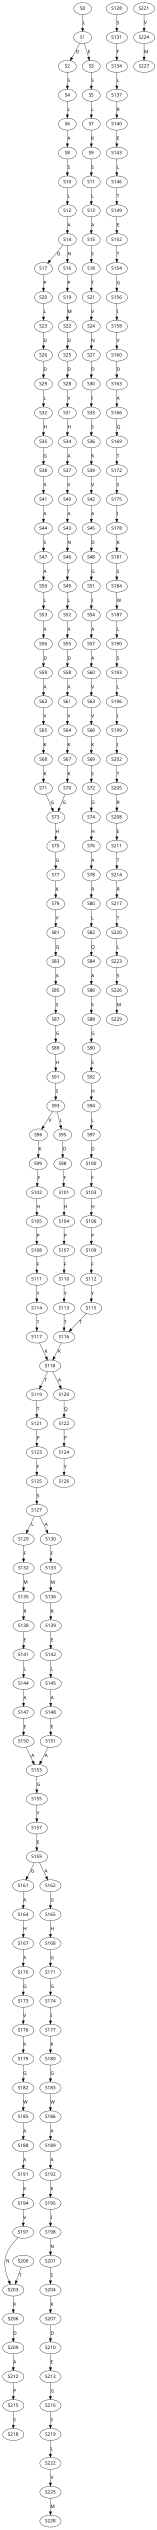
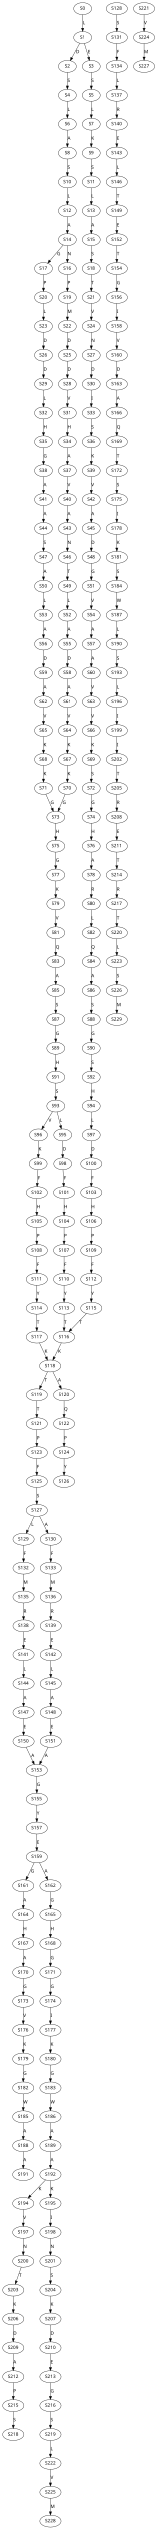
edge "S51" -> "S54": label "I" -> "V"
edge "S191" -> "S194": now "S192" -> "S194"
edge "S197" -> "S203": now "S197" -> "S200"
